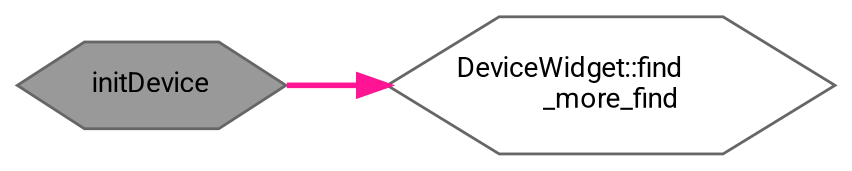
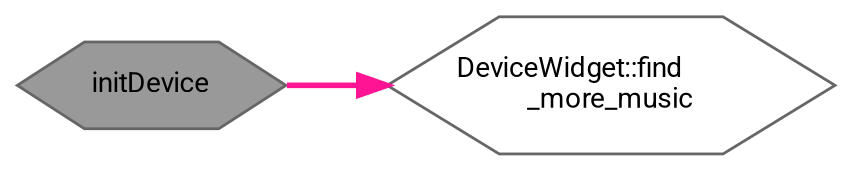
node "DeviceWidget::find _more_find": label "DeviceWidget::find _more_find" -> "DeviceWidget::find _more_music"
